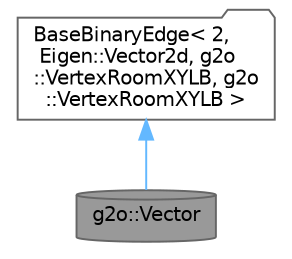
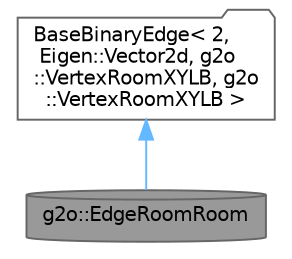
node "g2o::Vector": label "g2o::Vector" -> "g2o::EdgeRoomRoom"
